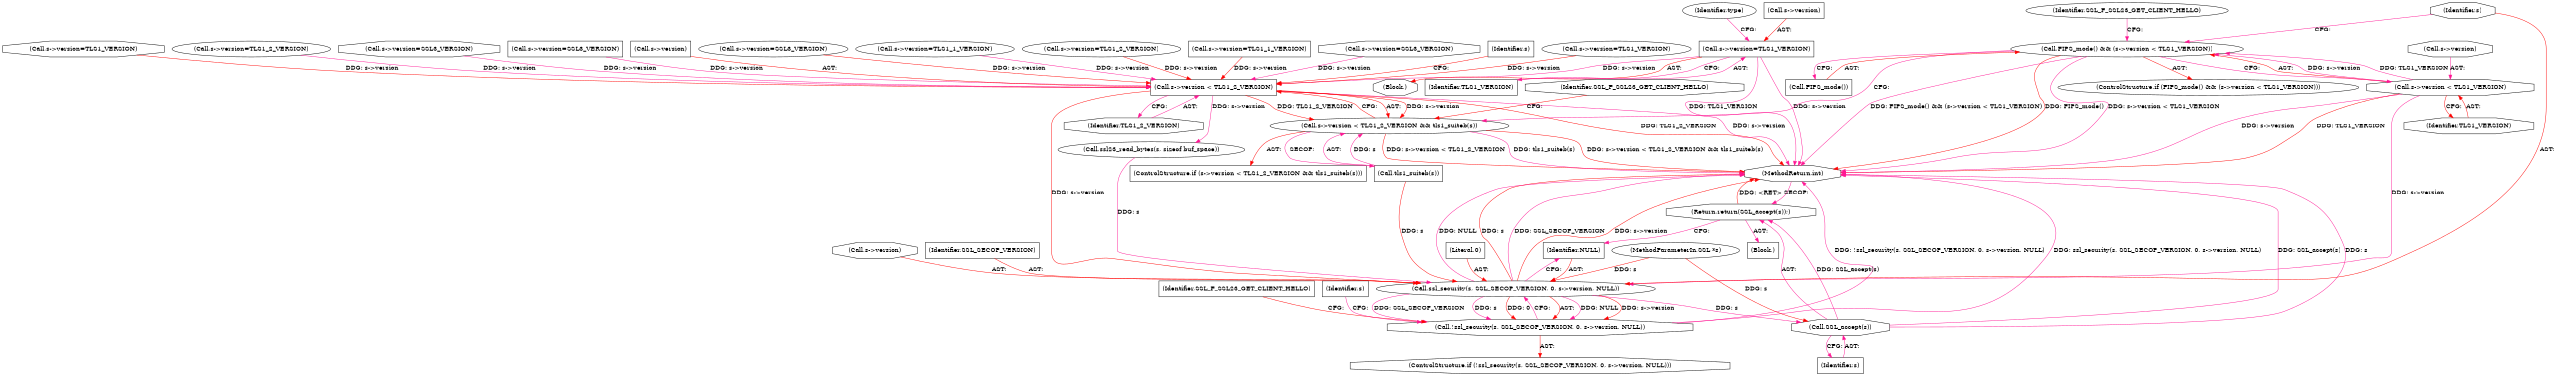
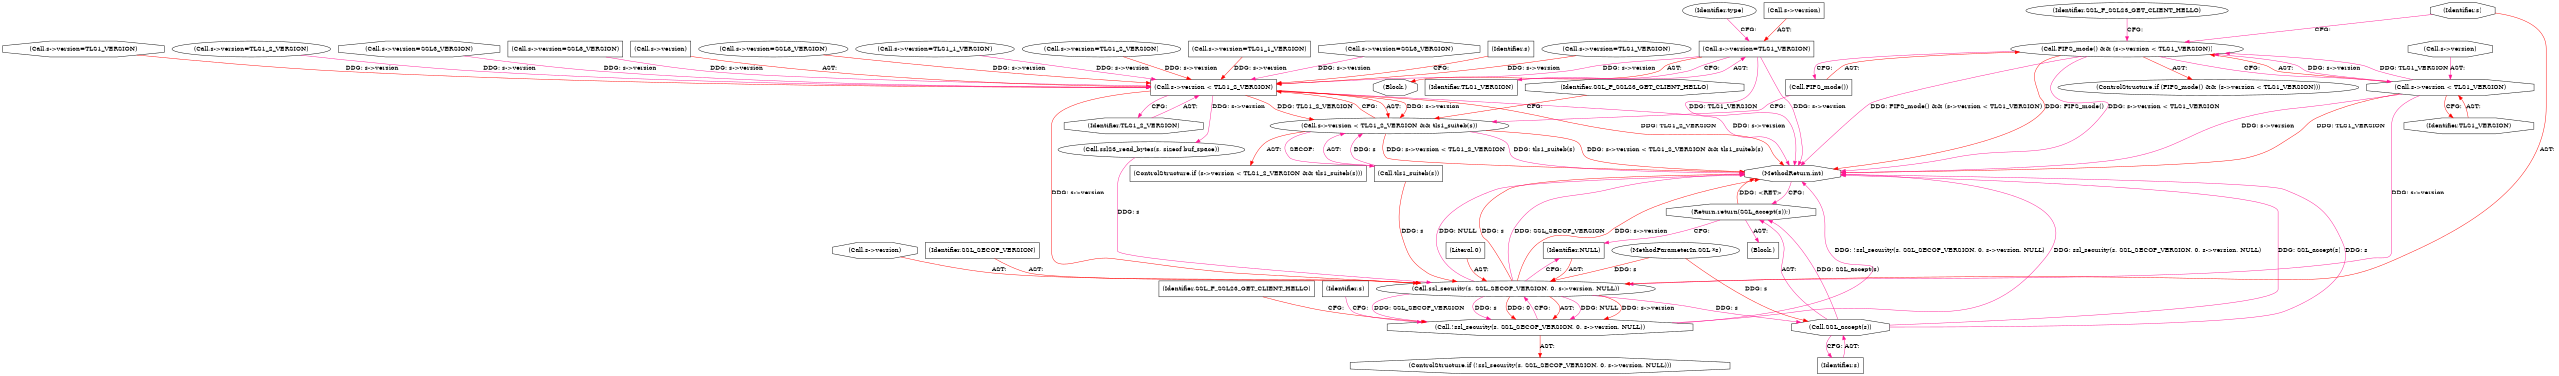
edge "(Call,FIPS_mode() && (s->version < TLS1_VERSION))" -> "(Call,s->version < TLS1_2_VERSION && tls1_suiteb(s))": now "(Call,FIPS_mode())" -> "(Call,s->version < TLS1_2_VERSION && tls1_suiteb(s))"
edge "(MethodReturn,int)" -> "(Return,return(SSL_accept(s));)": label "SECOP: " -> "CFG: "
